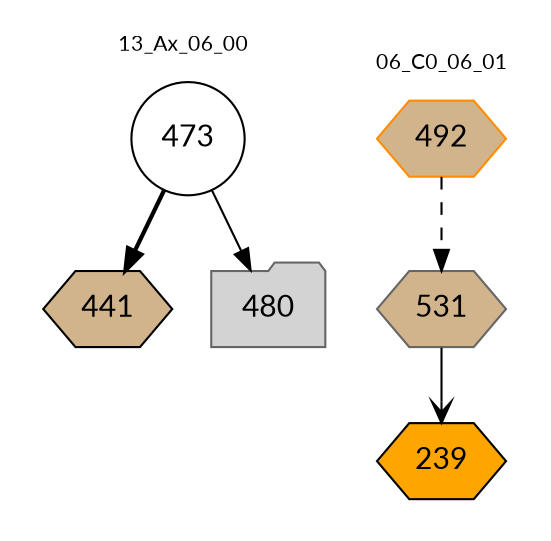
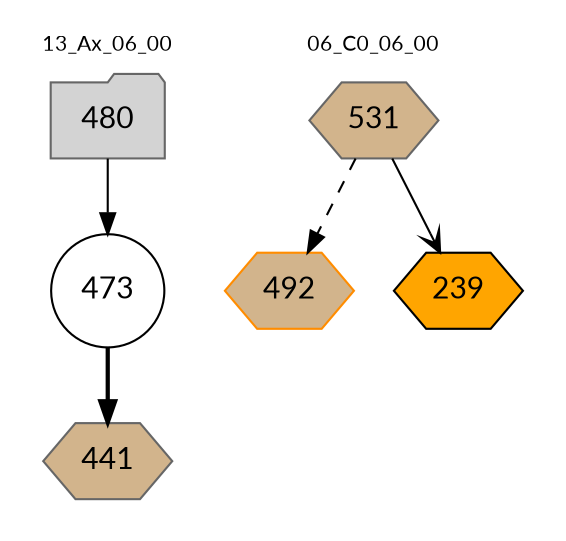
cluster "06_C0_06_01": label "06_C0_06_01" -> "06_C0_06_00"
edge "492" -> "531": reversed
edge "473" -> "480": reversed
node "441": color black -> gray40
